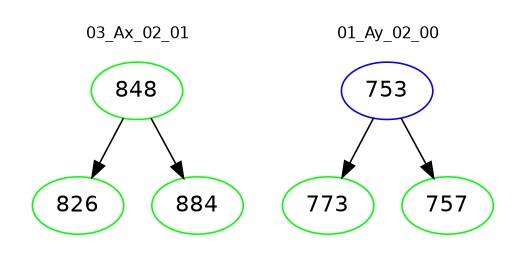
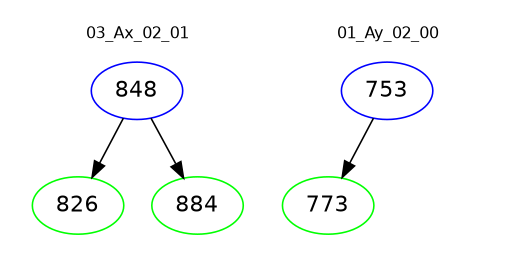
node "848": color green -> blue
node "757": removed
